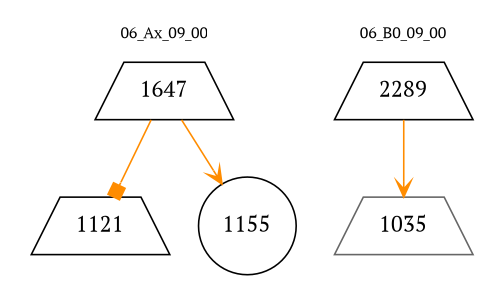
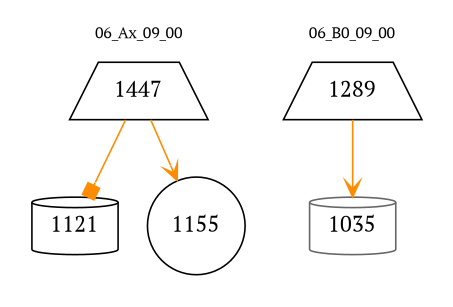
node "1647": label "1647" -> "1447"
node "2289": label "2289" -> "1289"
node "1121": shape trapezium -> cylinder
node "1035": shape trapezium -> cylinder
